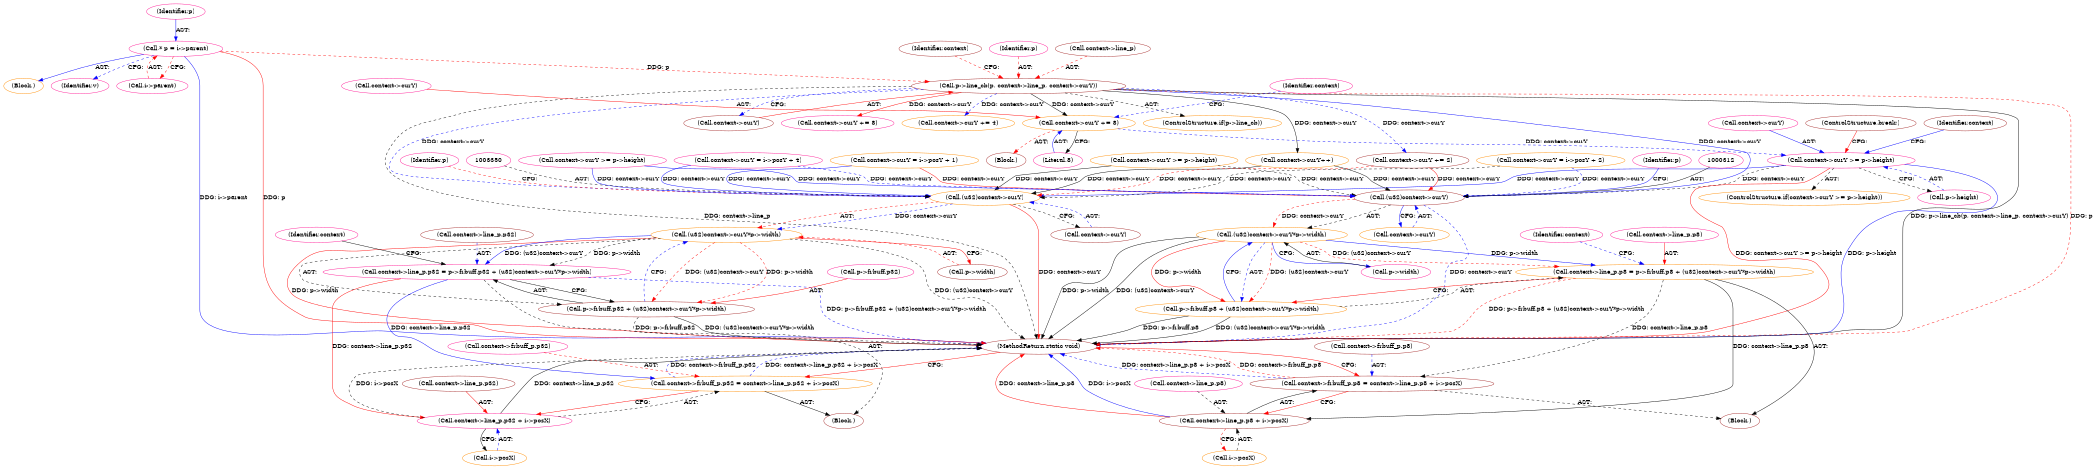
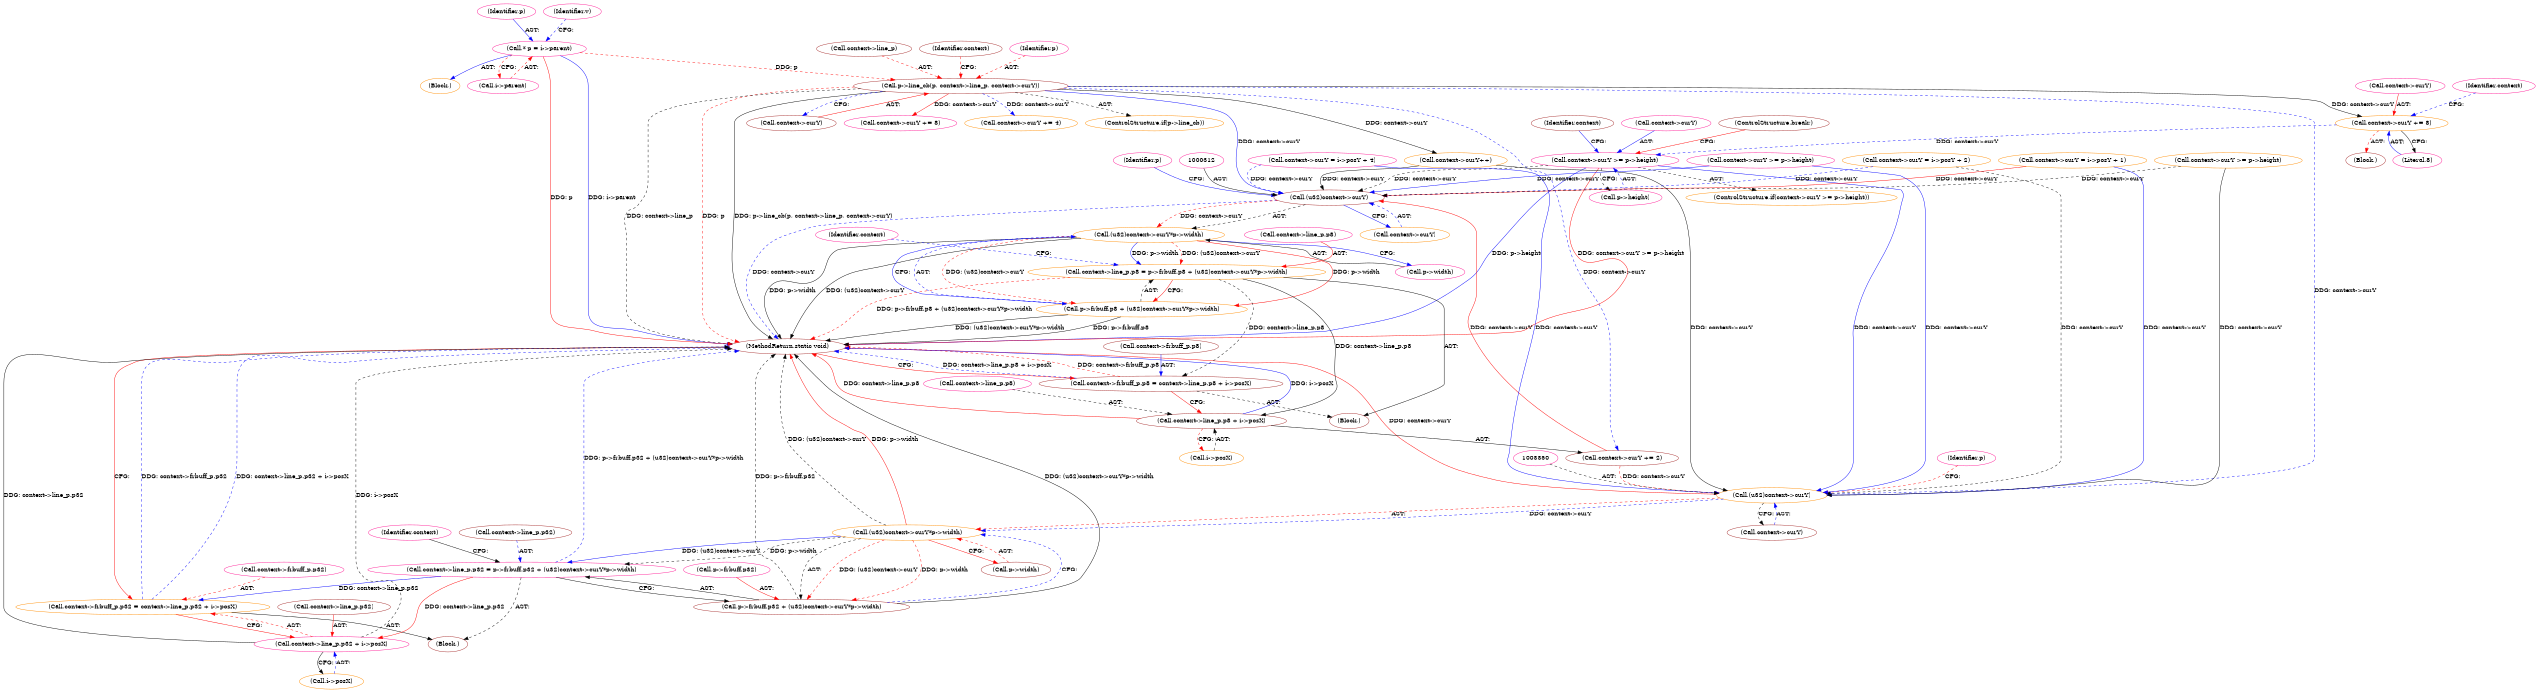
edge "(Call,* p = i->parent)" -> "(Identifier,v)": reversed
edge "(Call,context->frbuff_p.p8)" -> "(Call,context->frbuff_p.p8 = context->line_p.p8 + i->posX)": style dashed -> solid
edge "(Call,context->line_p.p8 + i->posX)" -> "(Call,context->frbuff_p.p8 = context->line_p.p8 + i->posX)": now "(Call,context->line_p.p8 + i->posX)" -> "(Call,context->curY += 2)"
edge "(Call,context->line_p.p32 + i->posX)" -> "(Call,context->frbuff_p.p32 = context->line_p.p32 + i->posX)": color black -> red
